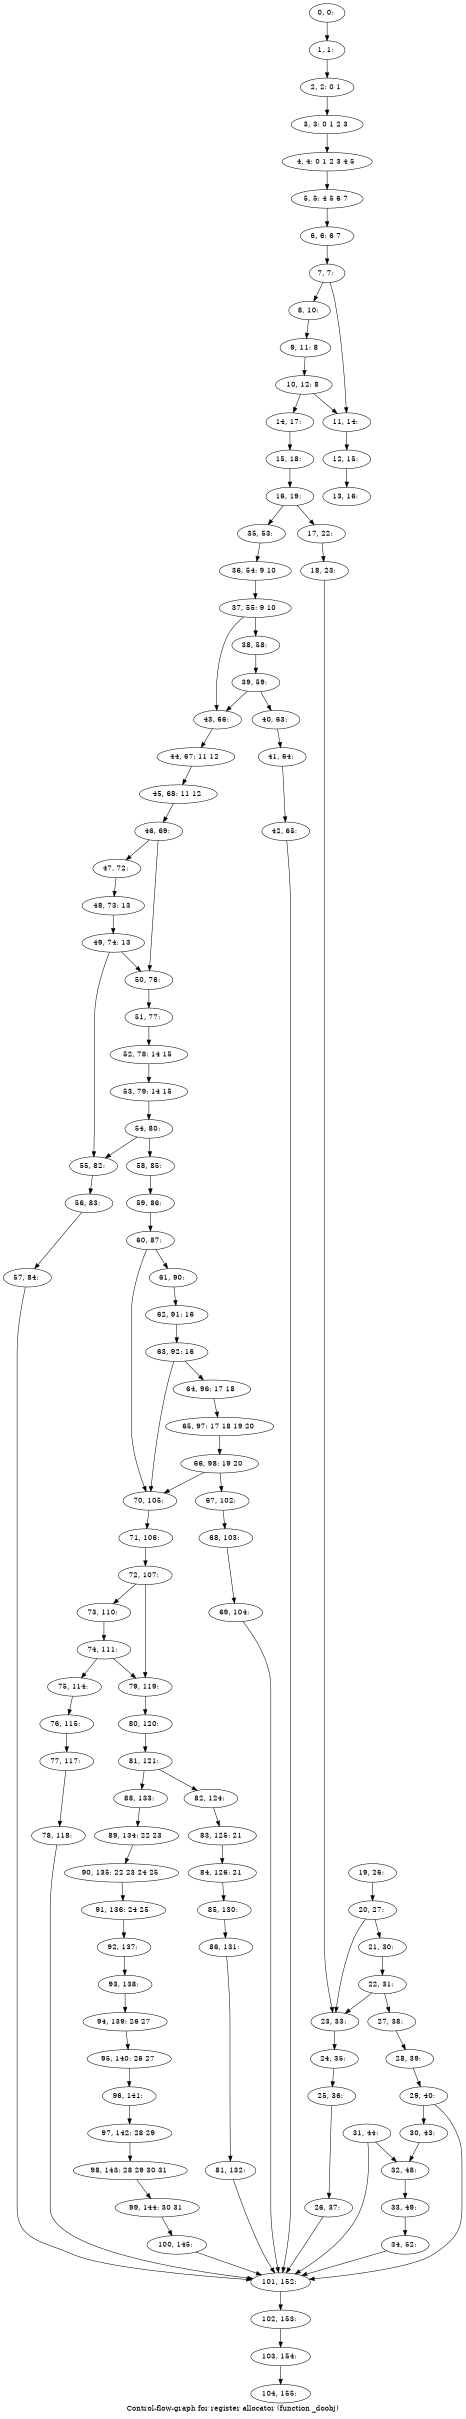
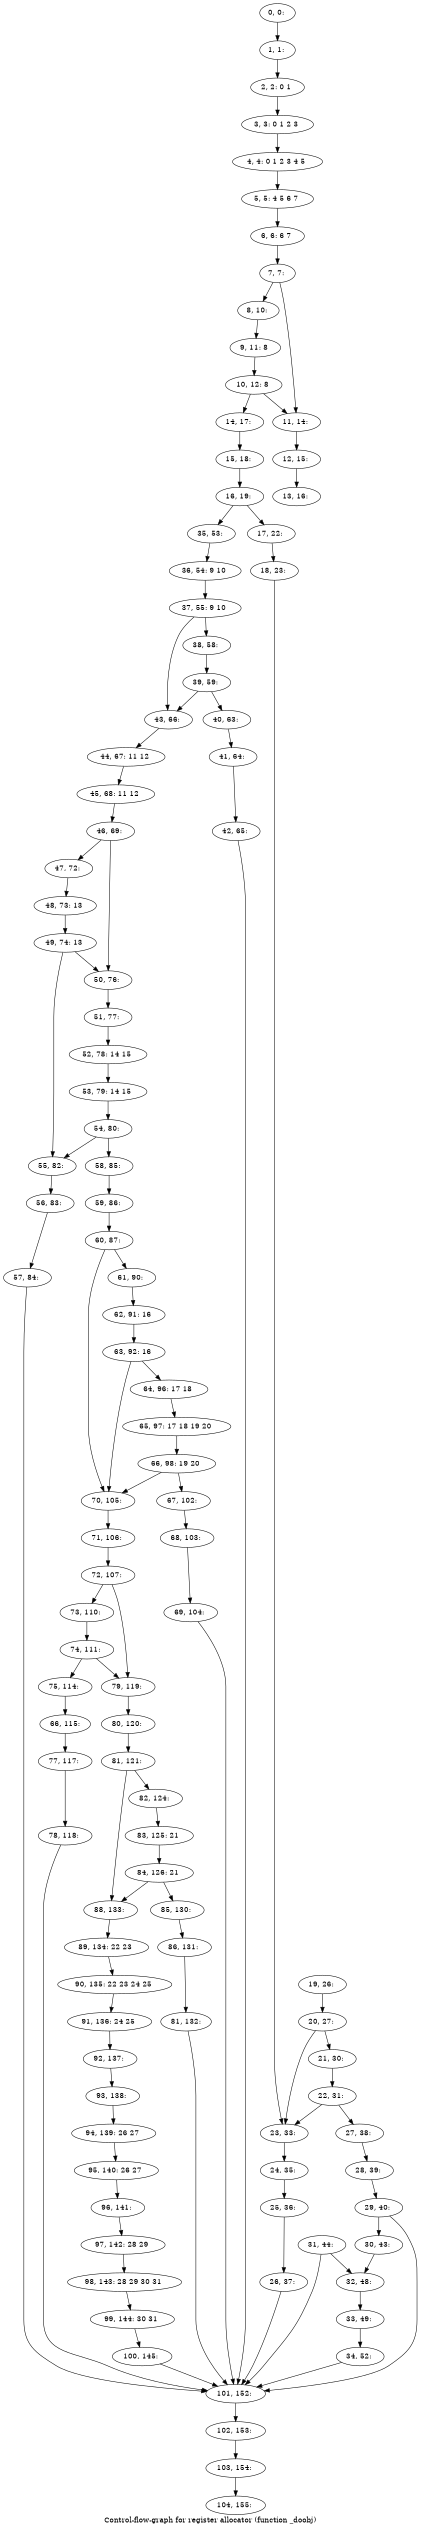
node "76, 115:": label "76, 115:" -> "66, 115:"
edge "84, 126: 21" -> "88, 133:": added
